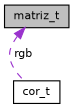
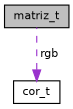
edge "cor_t" -> "matriz_t": reversed
